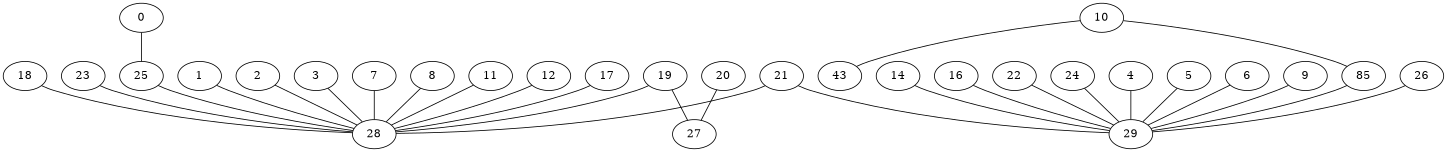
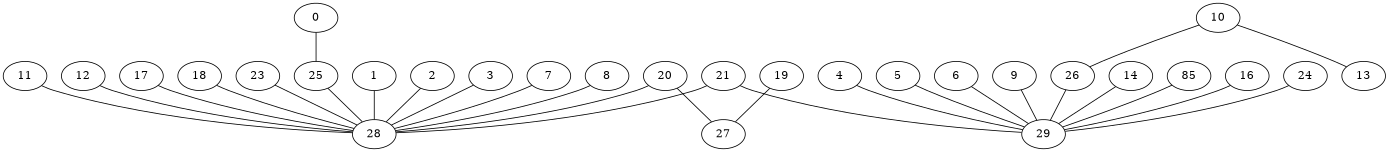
edge "10" -- "85": now "10" -- "26"
node "43": label "43" -> "13"
node "22": removed
edge "19" -- "28": now "20" -- "28"
